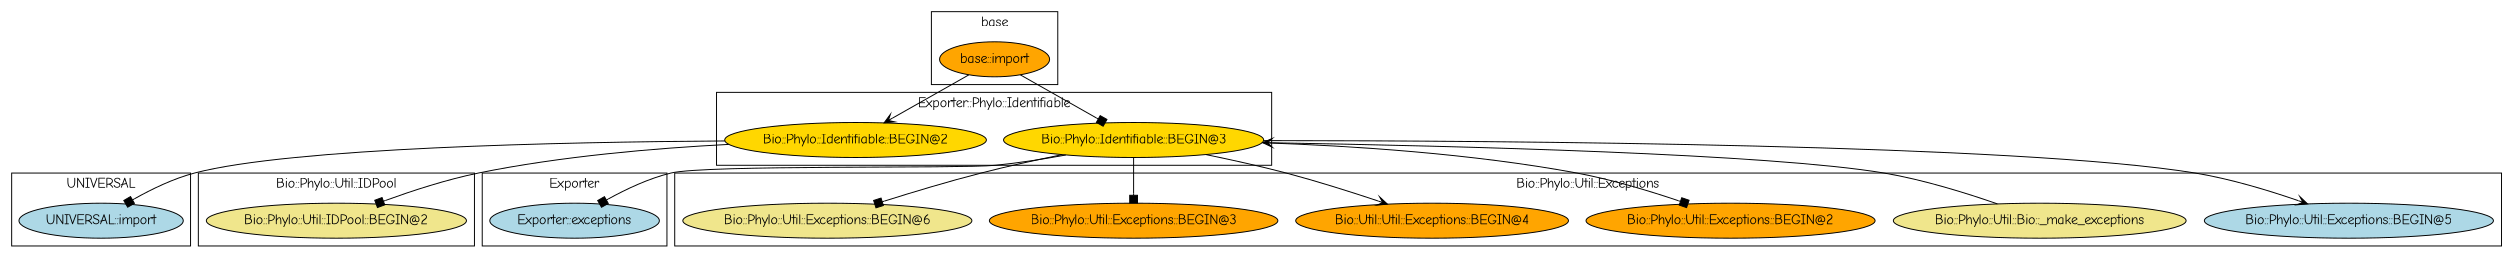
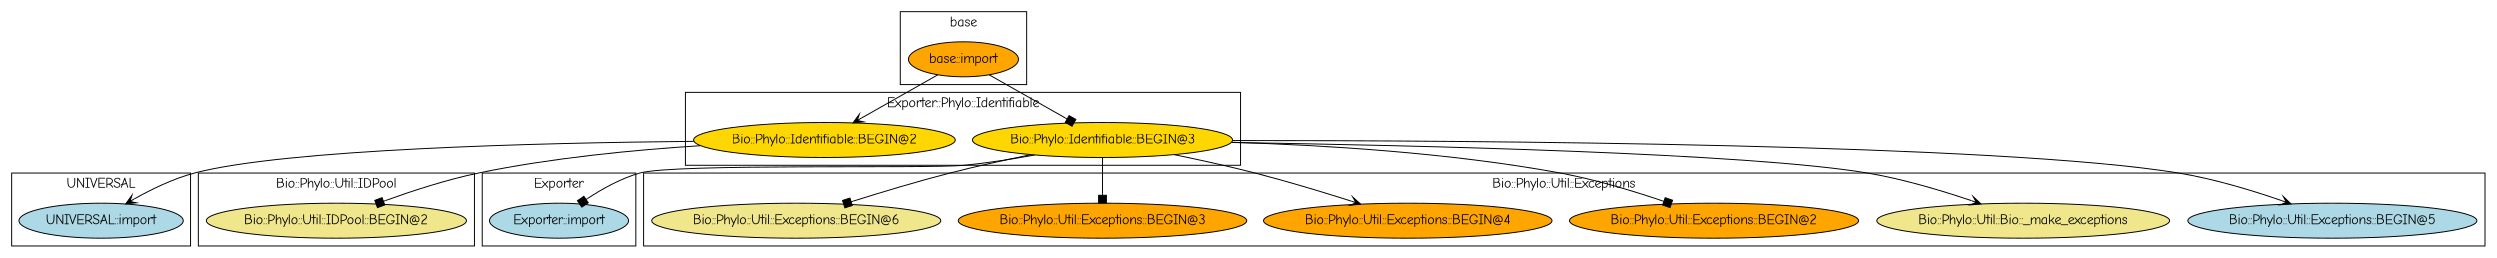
edge "Bio::Phylo::Identifiable::BEGIN@2" -> "UNIVERSAL::import": arrowhead box -> vee
edge "Bio::Phylo::Util::Bio::_make_exceptions" -> "Bio::Phylo::Identifiable::BEGIN@3": reversed
node "Exporter::exceptions": label "Exporter::exceptions" -> "Exporter::import"
node "Bio::Util::Util::Exceptions::BEGIN@4": label "Bio::Util::Util::Exceptions::BEGIN@4" -> "Bio::Phylo::Util::Exceptions::BEGIN@4"
